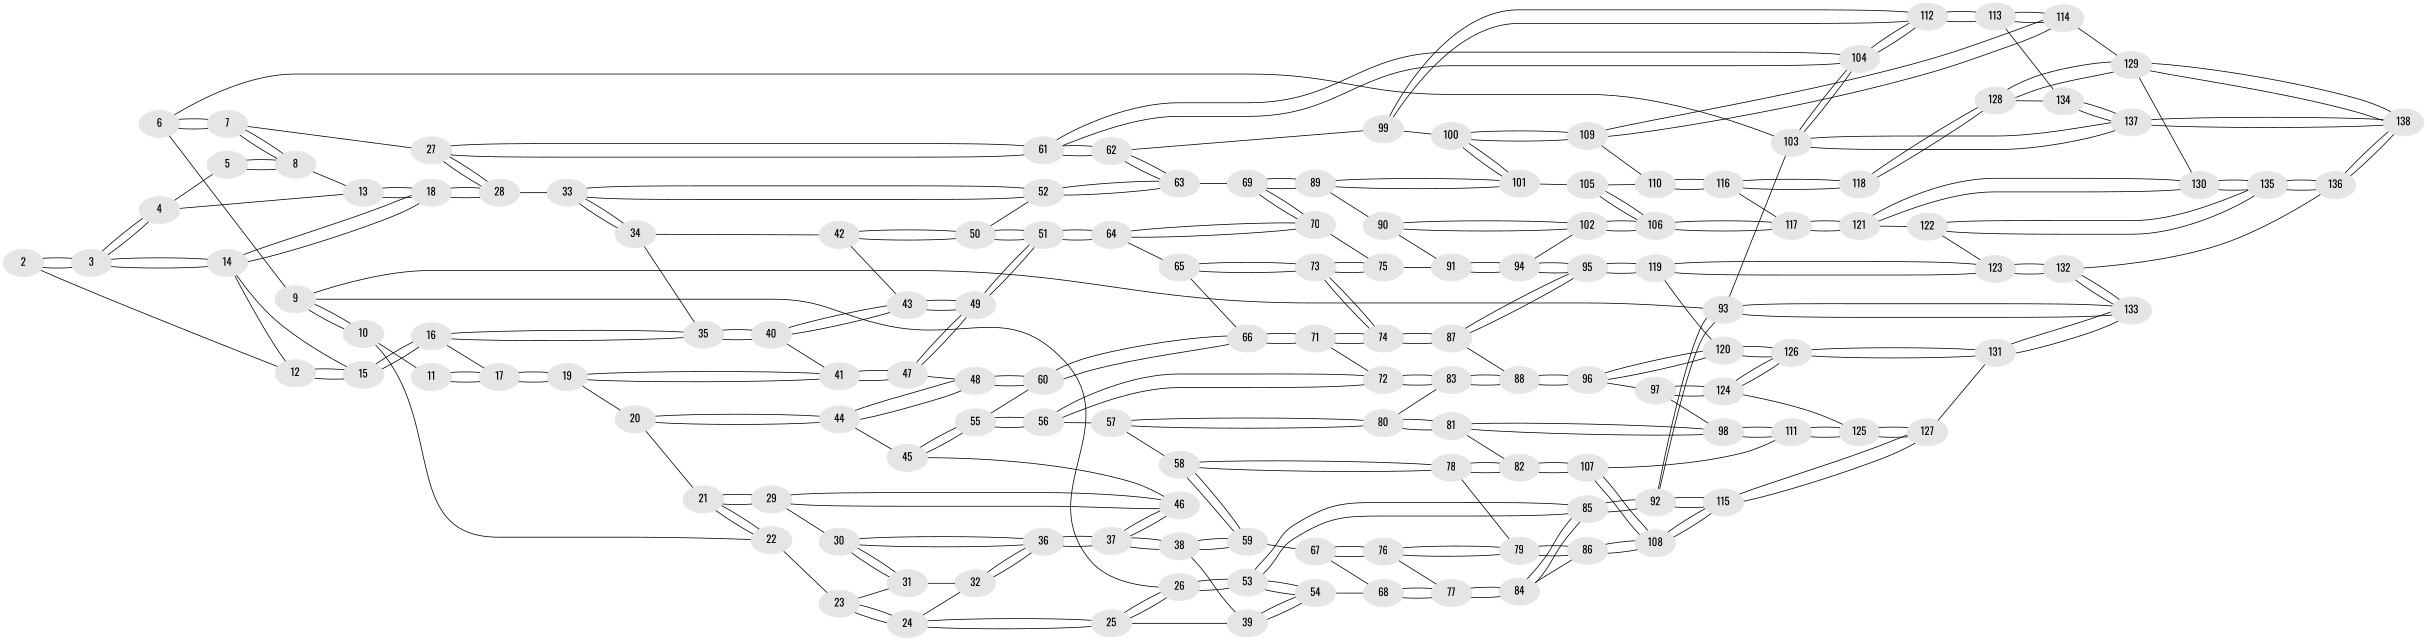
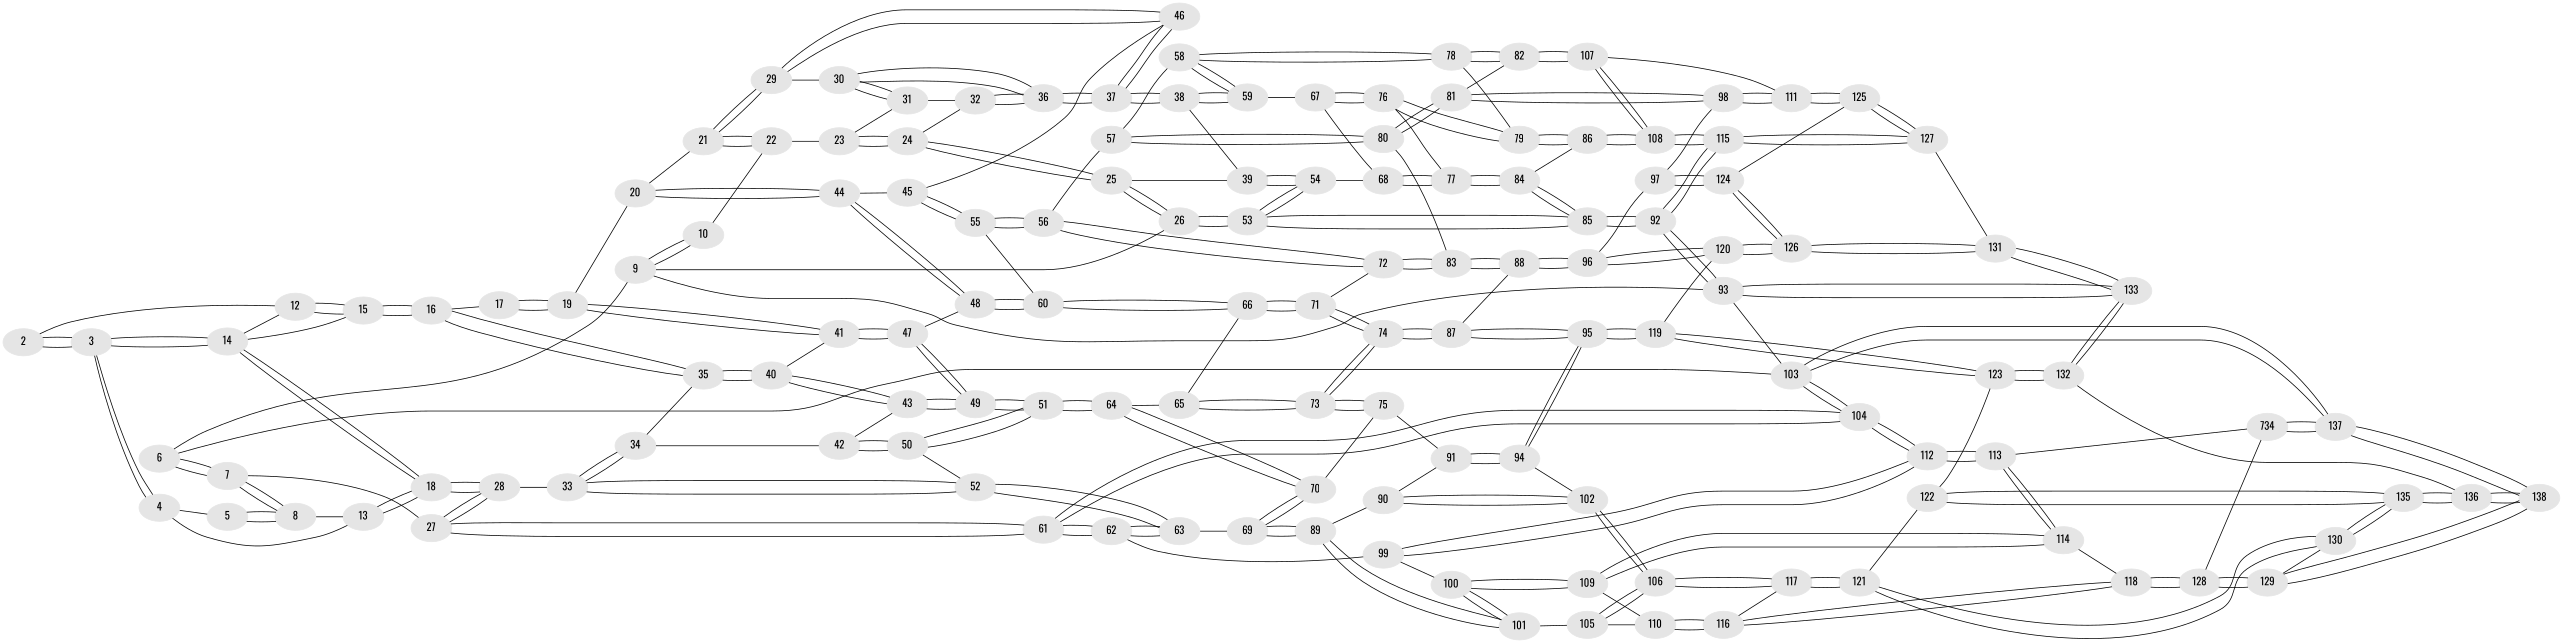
edge "114" -- "129": now "114" -- "118"
node "134": label "134" -> "734"
node "11": removed
